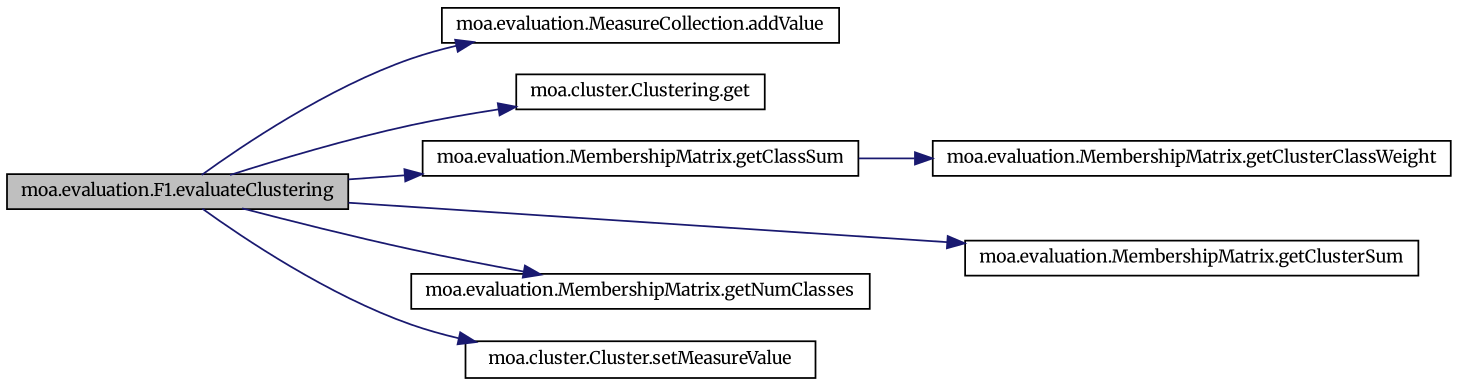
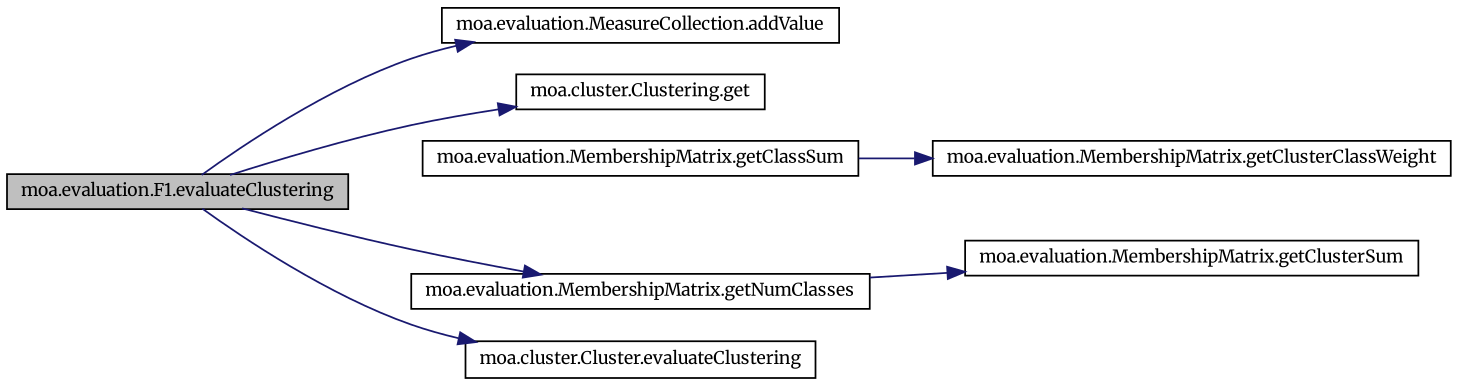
edge "moa.evaluation.F1.evaluateClustering" -> "moa.evaluation.MembershipMatrix.getClassSum": removed
edge "moa.evaluation.F1.evaluateClustering" -> "moa.evaluation.MembershipMatrix.getClusterSum": now "moa.evaluation.MembershipMatrix.getNumClasses" -> "moa.evaluation.MembershipMatrix.getClusterSum"
node "moa.cluster.Cluster.setMeasureValue": label "moa.cluster.Cluster.setMeasureValue" -> "moa.cluster.Cluster.evaluateClustering"
